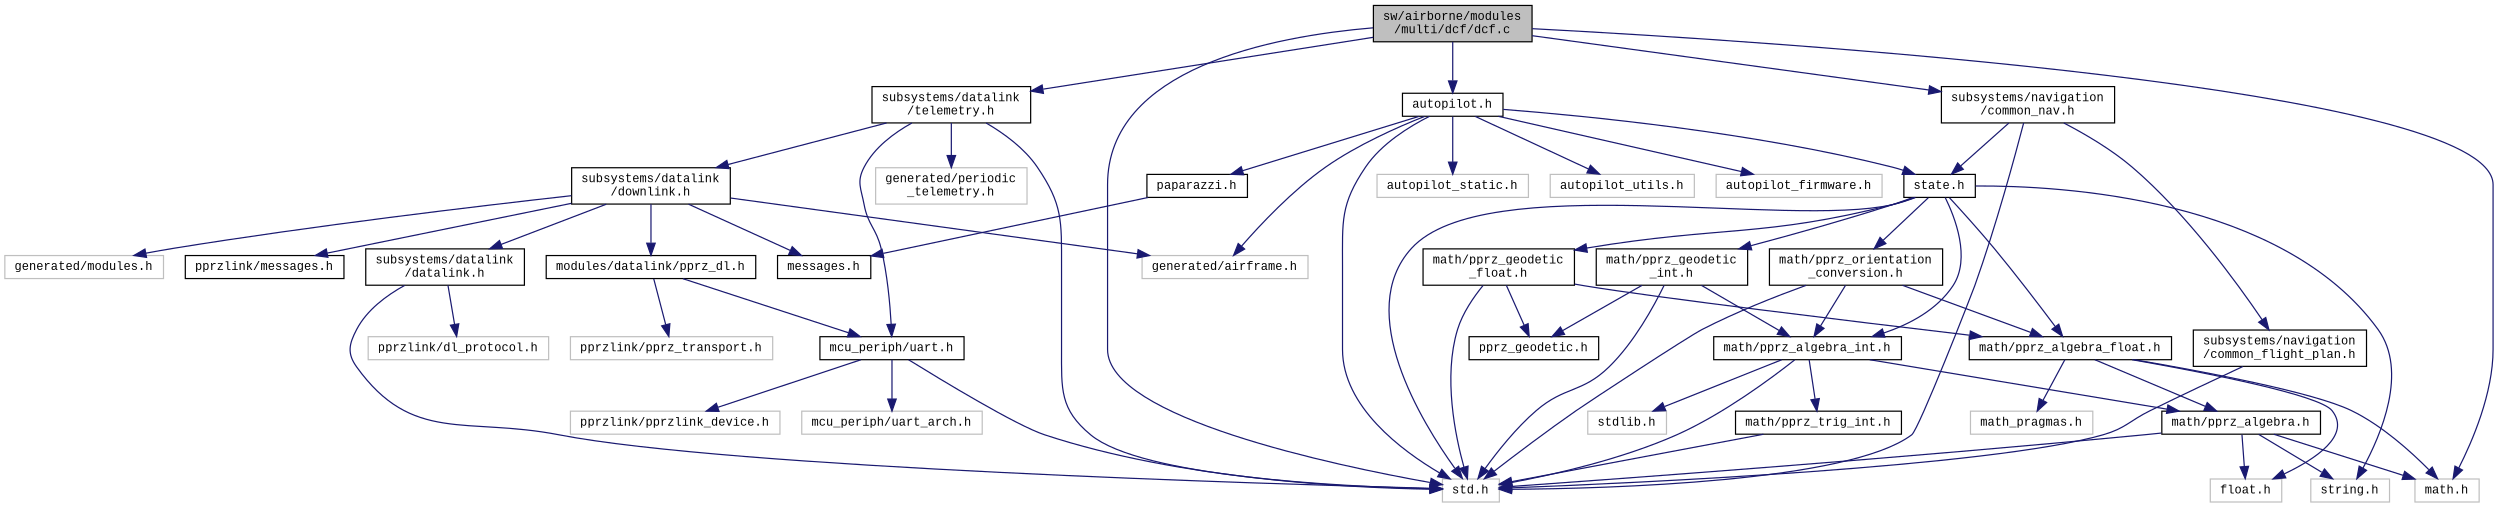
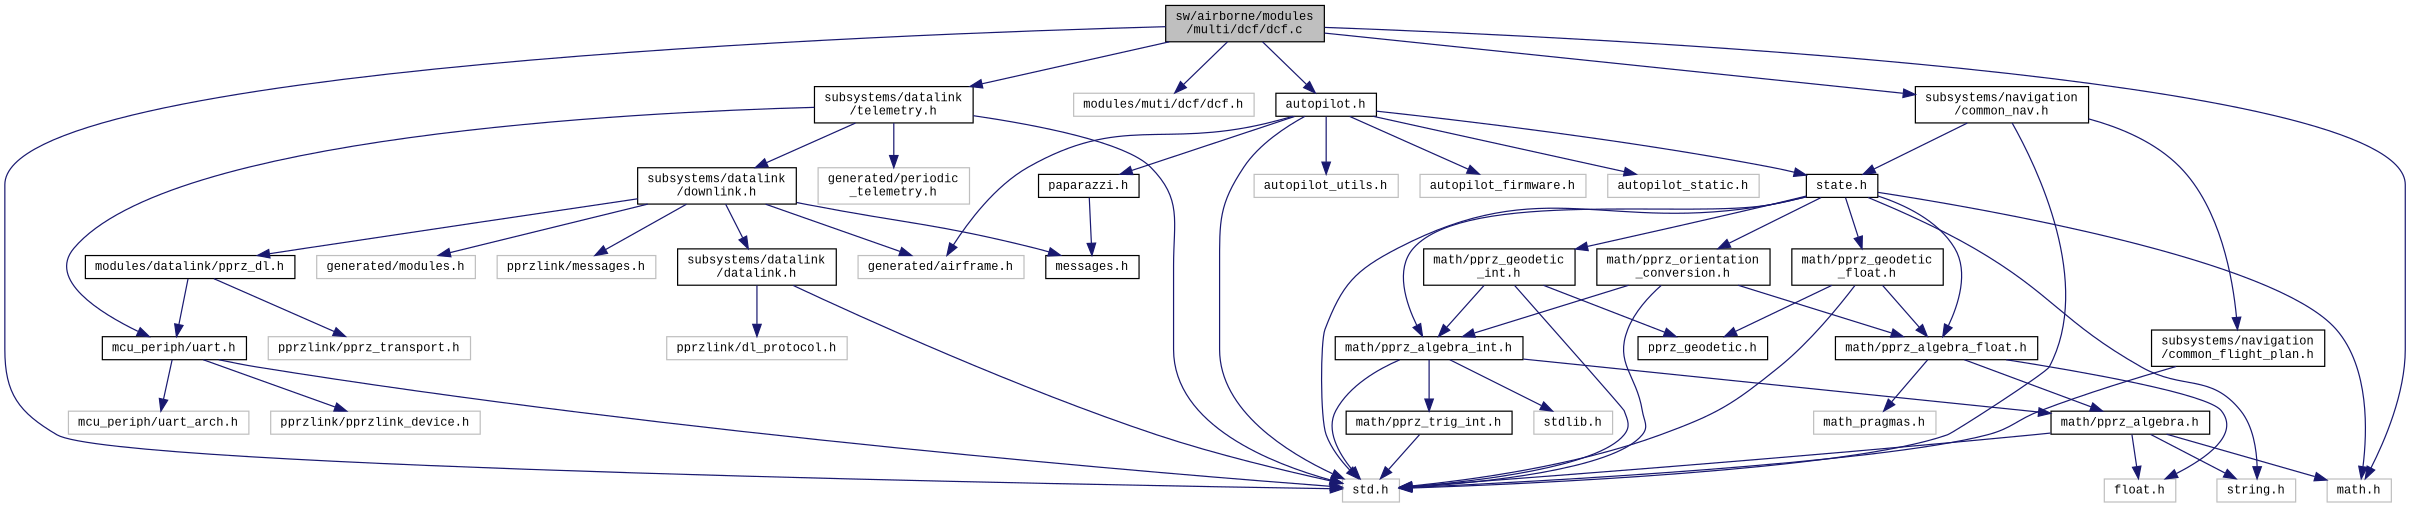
node "modules/muti/dcf/dcf.h": added
node "pprzlink/messages.h": color black -> grey75
edge "math/pprz_algebra_float.h" -> "math.h": now "state.h" -> "math.h"
